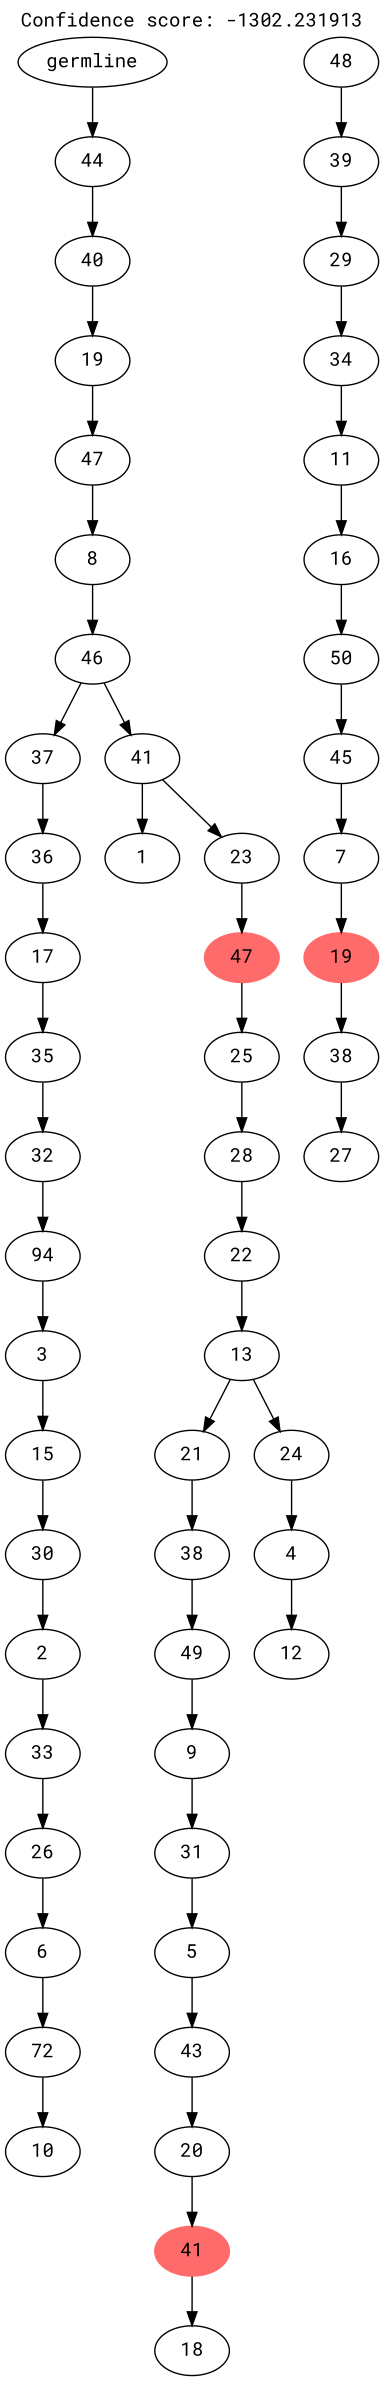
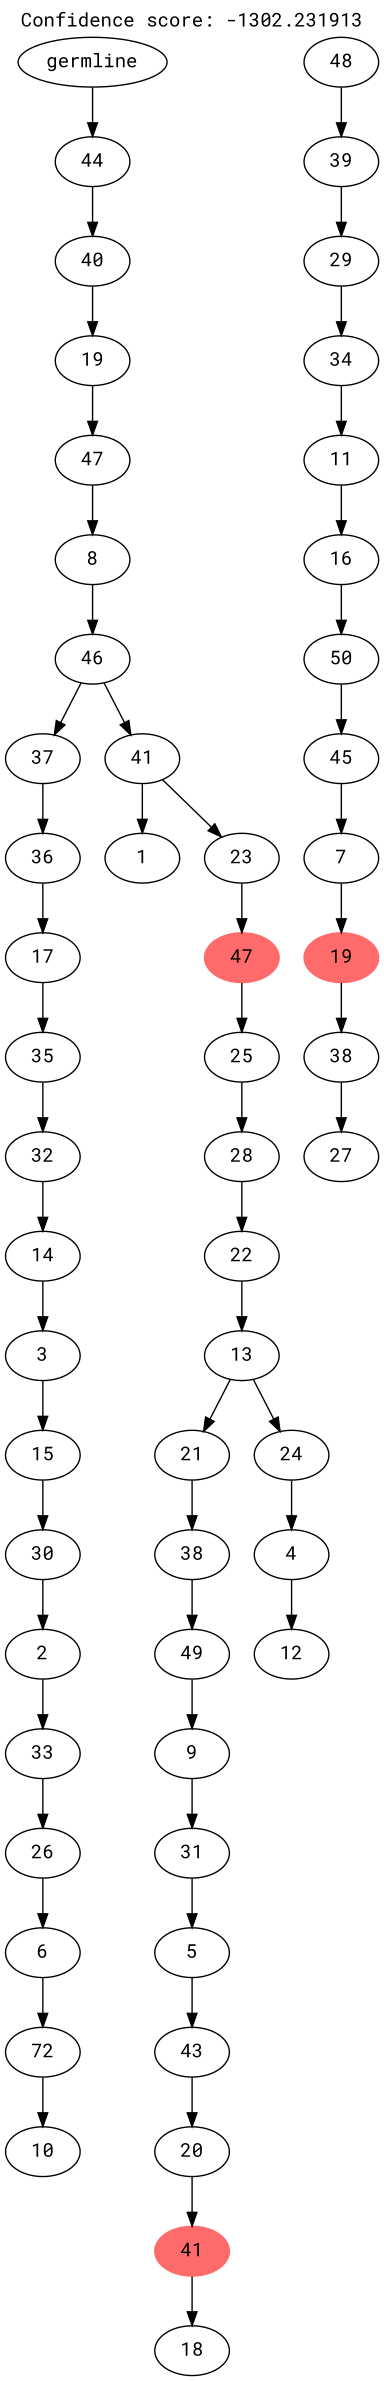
node "94": label "94" -> "14"
